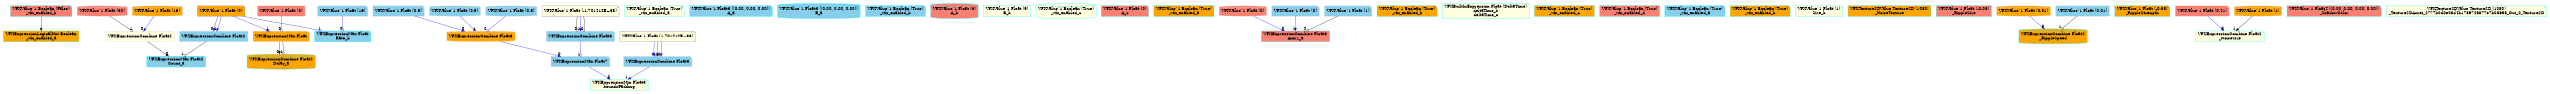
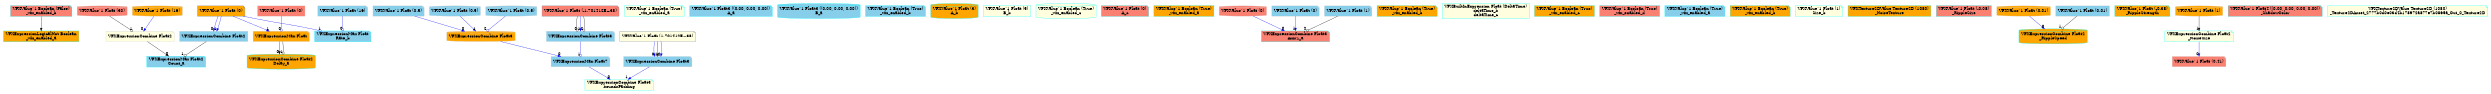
node "VFXValue`1 Float (-1.701412E+38)": fillcolor lightyellow -> salmon
node "VFXValue`1 Float (3) A_b": fillcolor salmon -> orange
edge "VFXValue`1 Float (0.41)" -> "VFXExpressionCombine Float2 _NoiseSize": reversed
node "VFXExpressionCombine Float3 AxisZ_a": shape box -> note
node "VFXExpressionMin Float3 boundsPadding": label "VFXExpressionMin Float3 boundsPadding" -> "VFXExpressionCombine Float3 boundsPadding"
